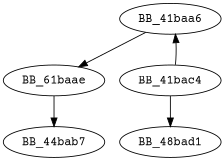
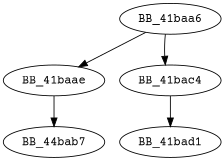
edge "BB_41bac4" -> "BB_41baa6": reversed
node "BB_61baae": label "BB_61baae" -> "BB_41baae"
node "BB_48bad1": label "BB_48bad1" -> "BB_41bad1"
